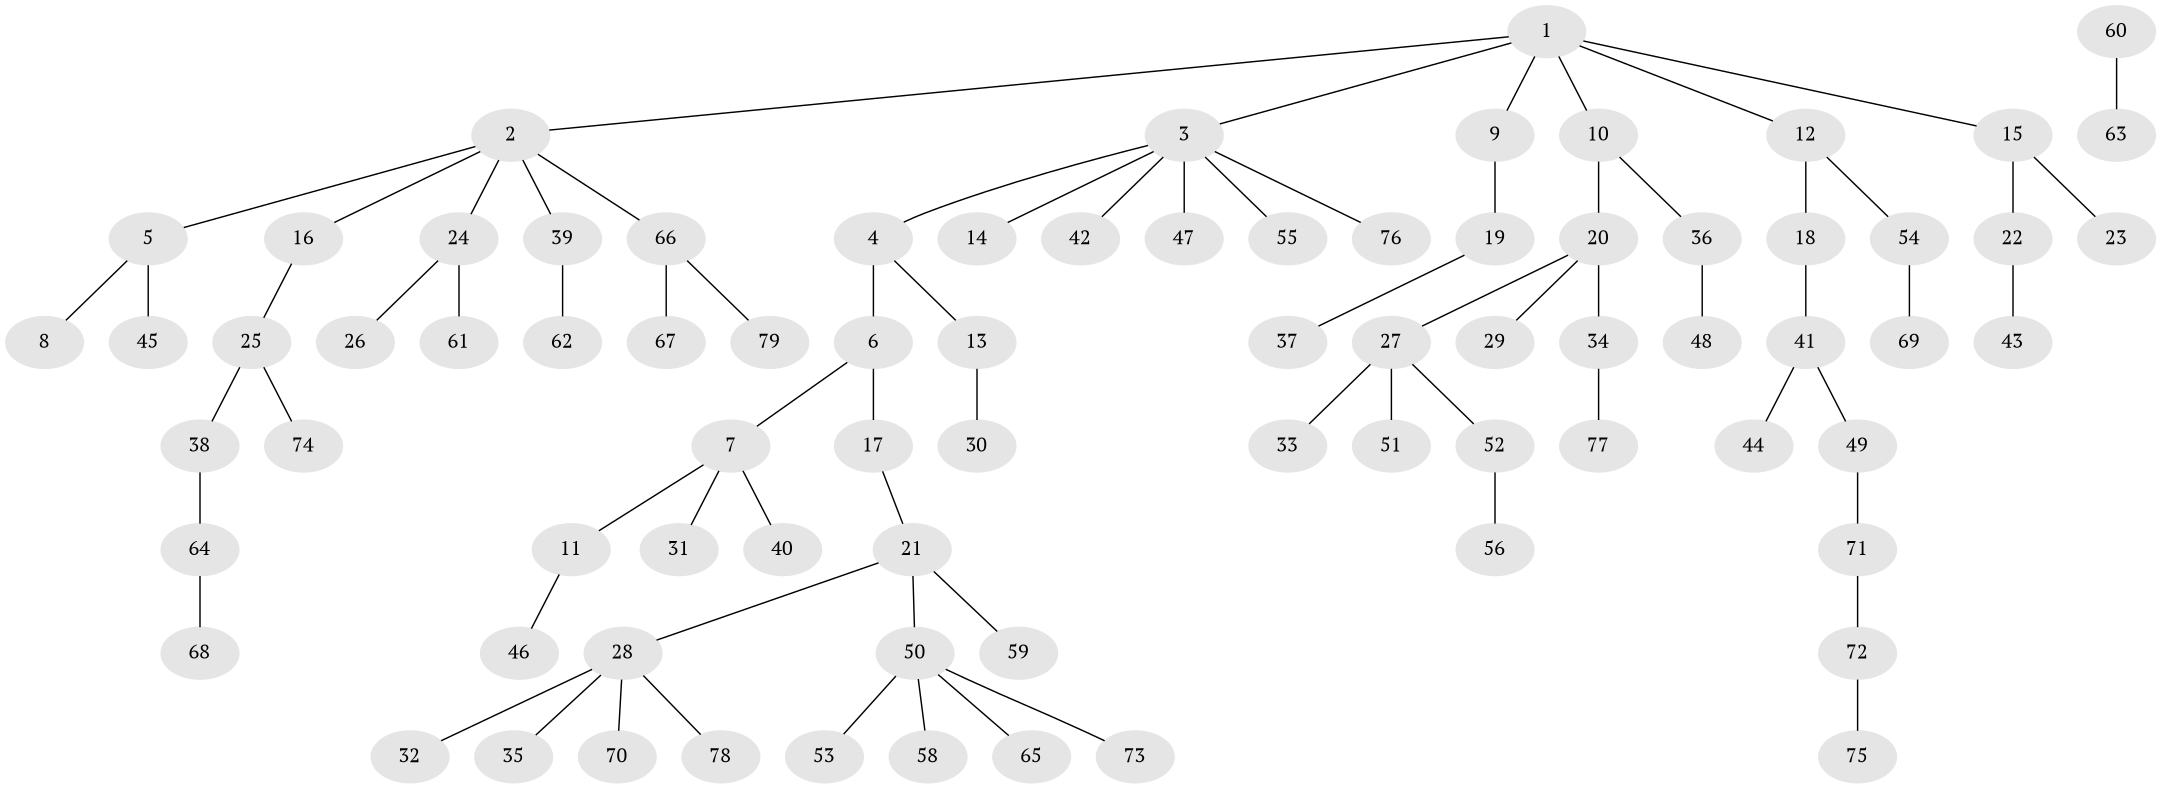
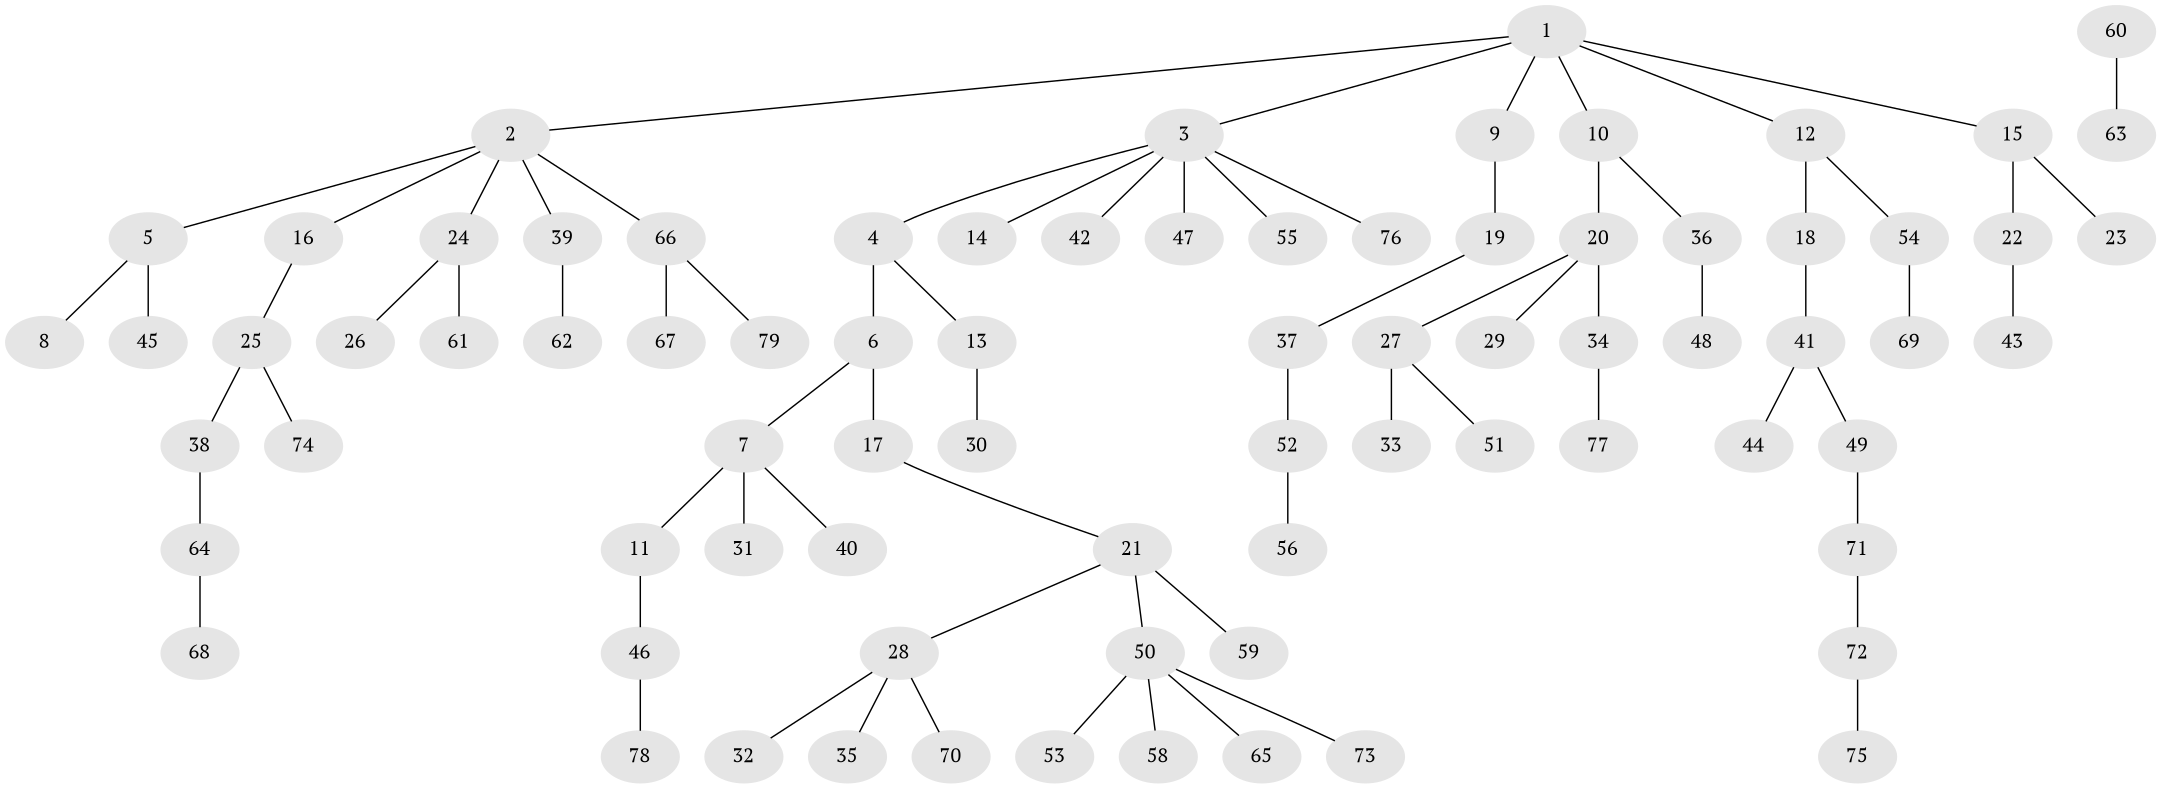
edge "27" -- "52": now "37" -- "52"
edge "28" -- "78": now "46" -- "78"
